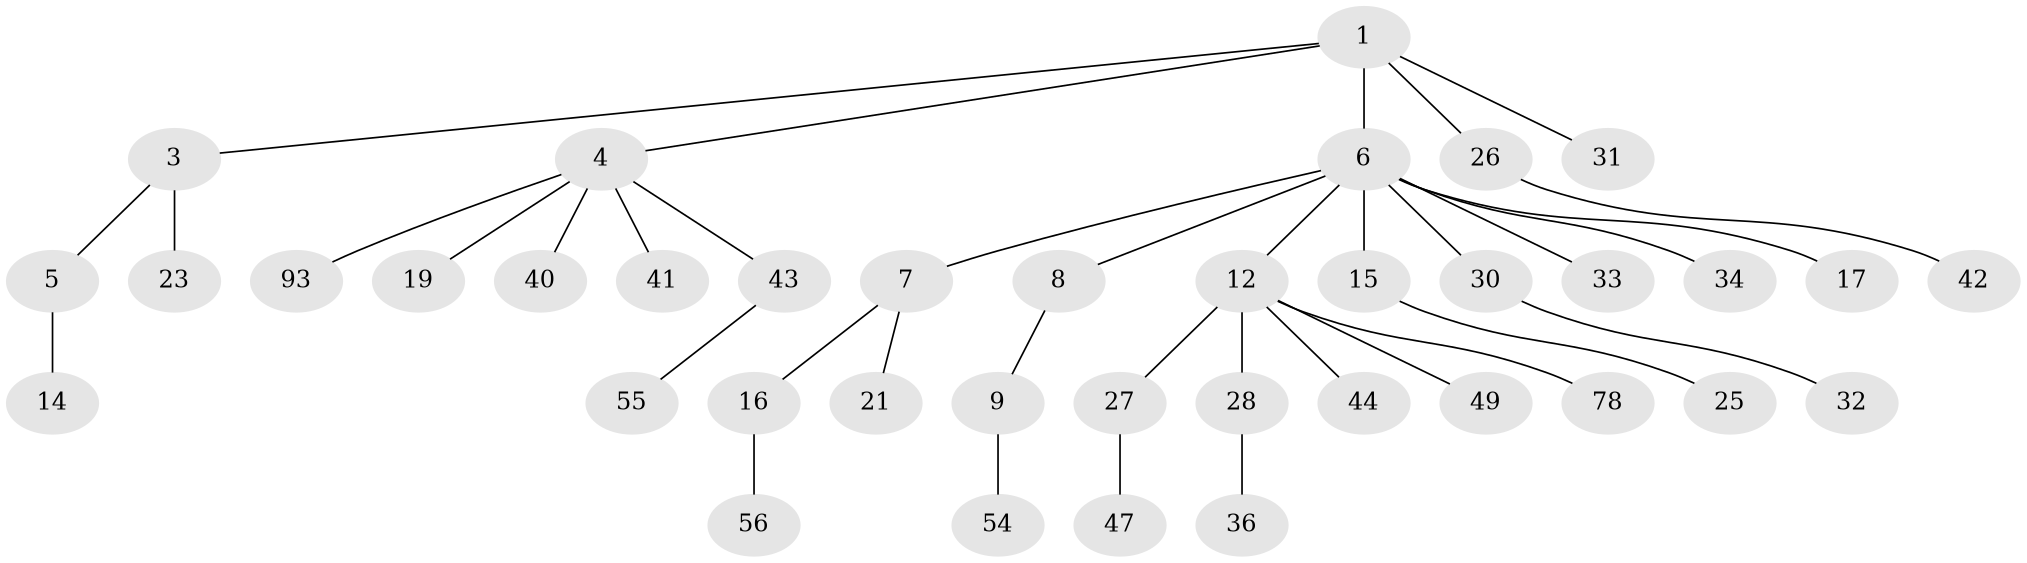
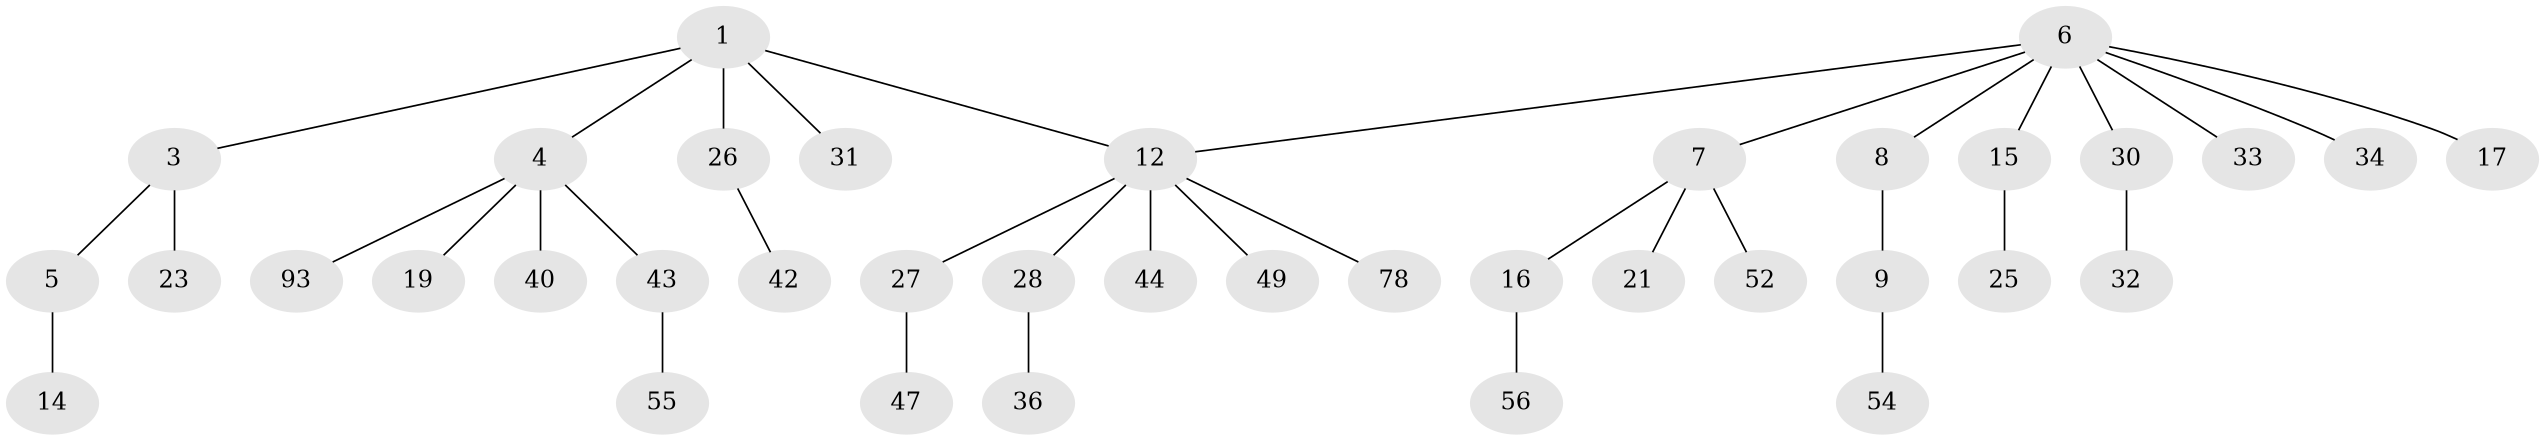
edge "1" -- "6": now "1" -- "12"
node "41": removed
node "52": added
